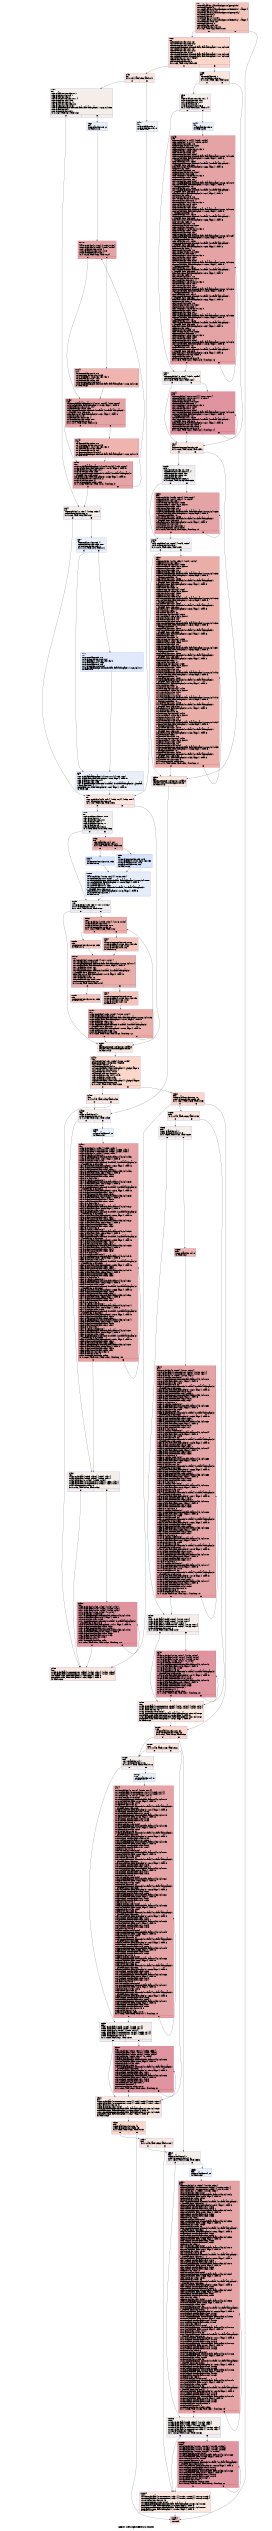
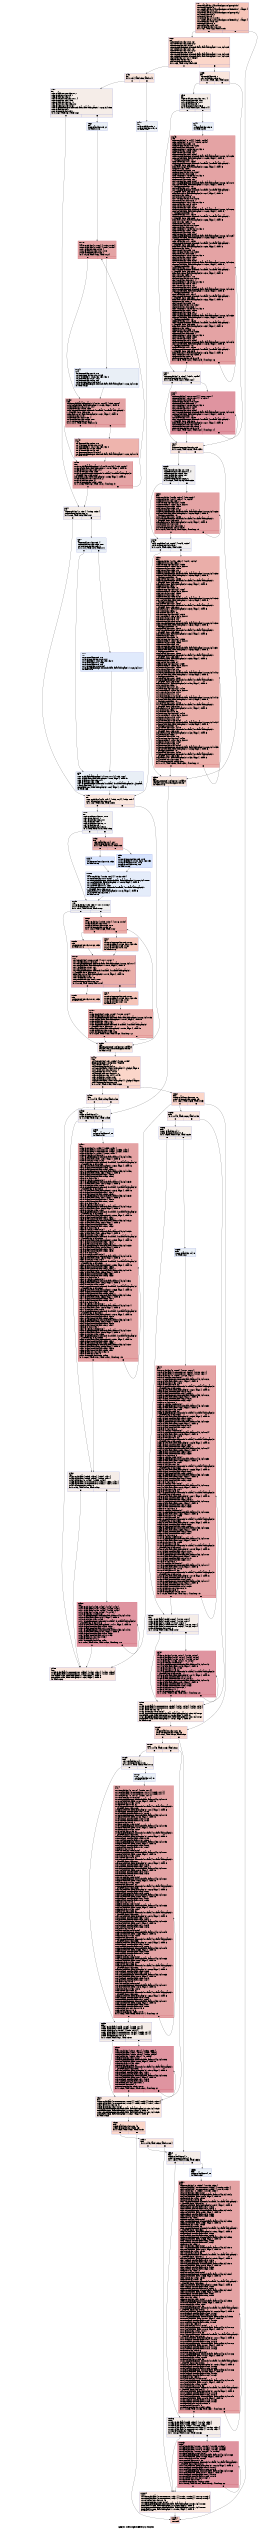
node "%124:": fillcolor #d8564670 -> #cedaeb70
node "%609:": fillcolor #d8564670 -> #cedaeb70
edge "%765:" -> "%769:": now "%765:" -> "%768:"
